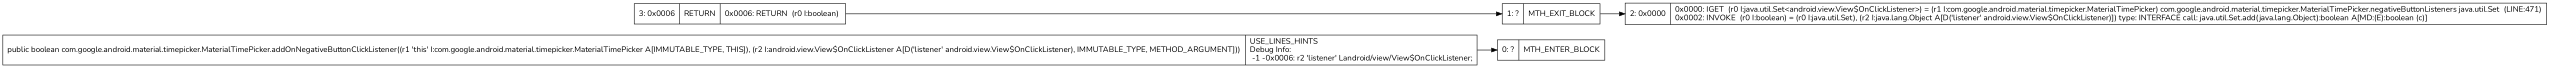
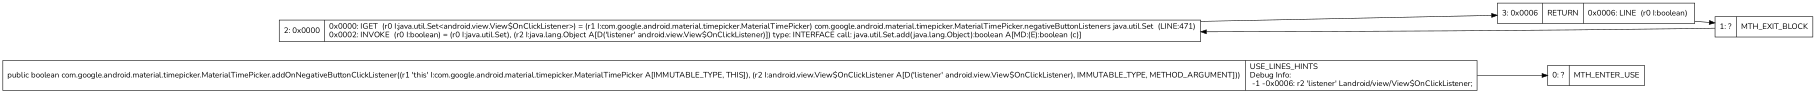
node "3: 0x0006": text "0x0006: RETURN  (r0 I:boolean)" -> "0x0006: LINE  (r0 I:boolean)"
edge "2: 0x0000" -> "3: 0x0006": added
node "0: ?": text "MTH_ENTER_BLOCK" -> "MTH_ENTER_USE"
